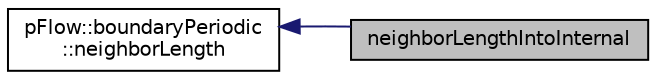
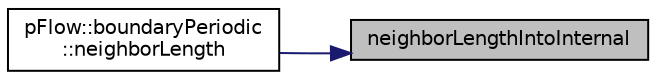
edge "neighborLengthIntoInternal" -> "pFlow::boundaryPeriodic ::neighborLength": reversed
